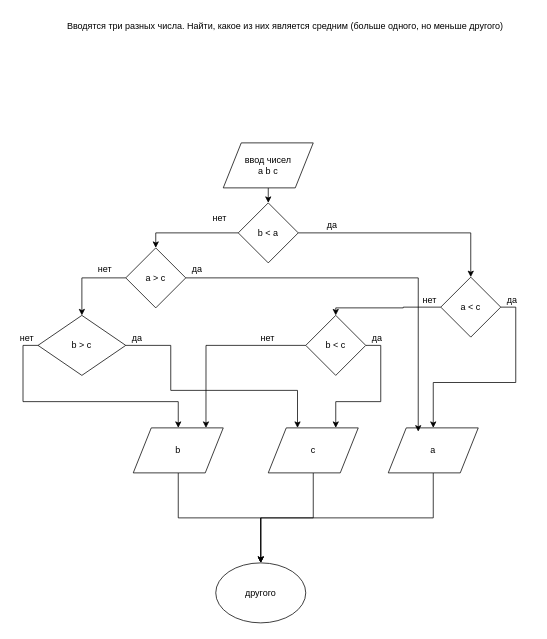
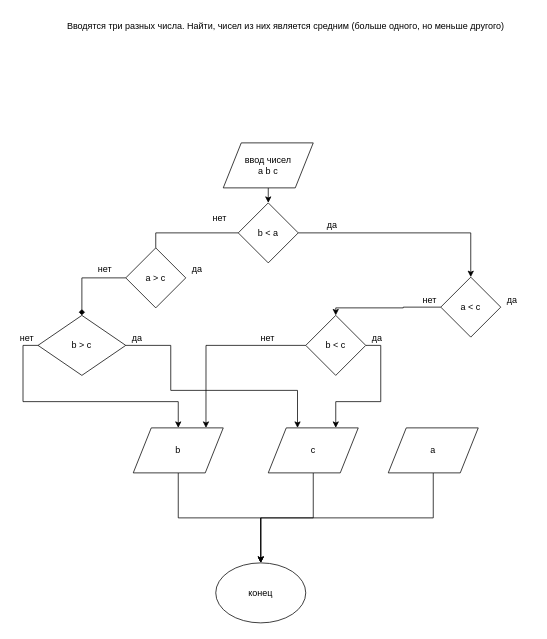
node "Вводятся три разных числа. Найти, какое из них является средним (больше одного, но меньше другого)": label "Вводятся три разных числа. Найти, какое из них является средним (больше одного, но меньше другого)" -> "Вводятся три разных числа. Найти, чисел из них является средним (больше одного, но меньше другого)"
edge "b < a" -> "a > c": arrowhead classic -> none
edge "a > c" -> "b > c": arrowhead classic -> diamond
edge "a > c" -> "a": removed
edge "a < c" -> "a": removed
node "другого": label "другого" -> "конец"
